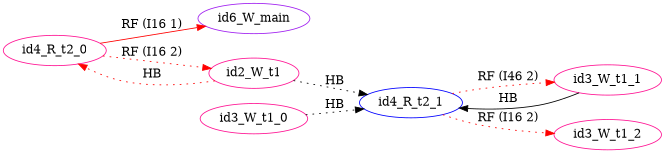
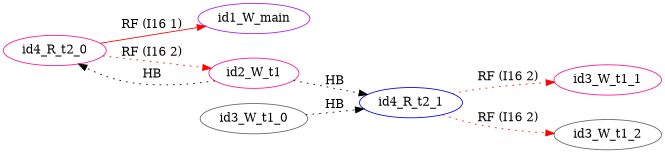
node "id6_W_main": label "id6_W_main" -> "id1_W_main"
edge "id4_R_t2_1" -> "id3_W_t1_1": label "RF (I46 2)" -> "RF (I16 2)"
edge "id2_W_t1" -> "id4_R_t2_0": color red -> black
edge "id3_W_t1_1" -> "id4_R_t2_1": removed, label "HB"
node "id3_W_t1_0": color deeppink -> gray40
node "id3_W_t1_2": color deeppink -> gray40
